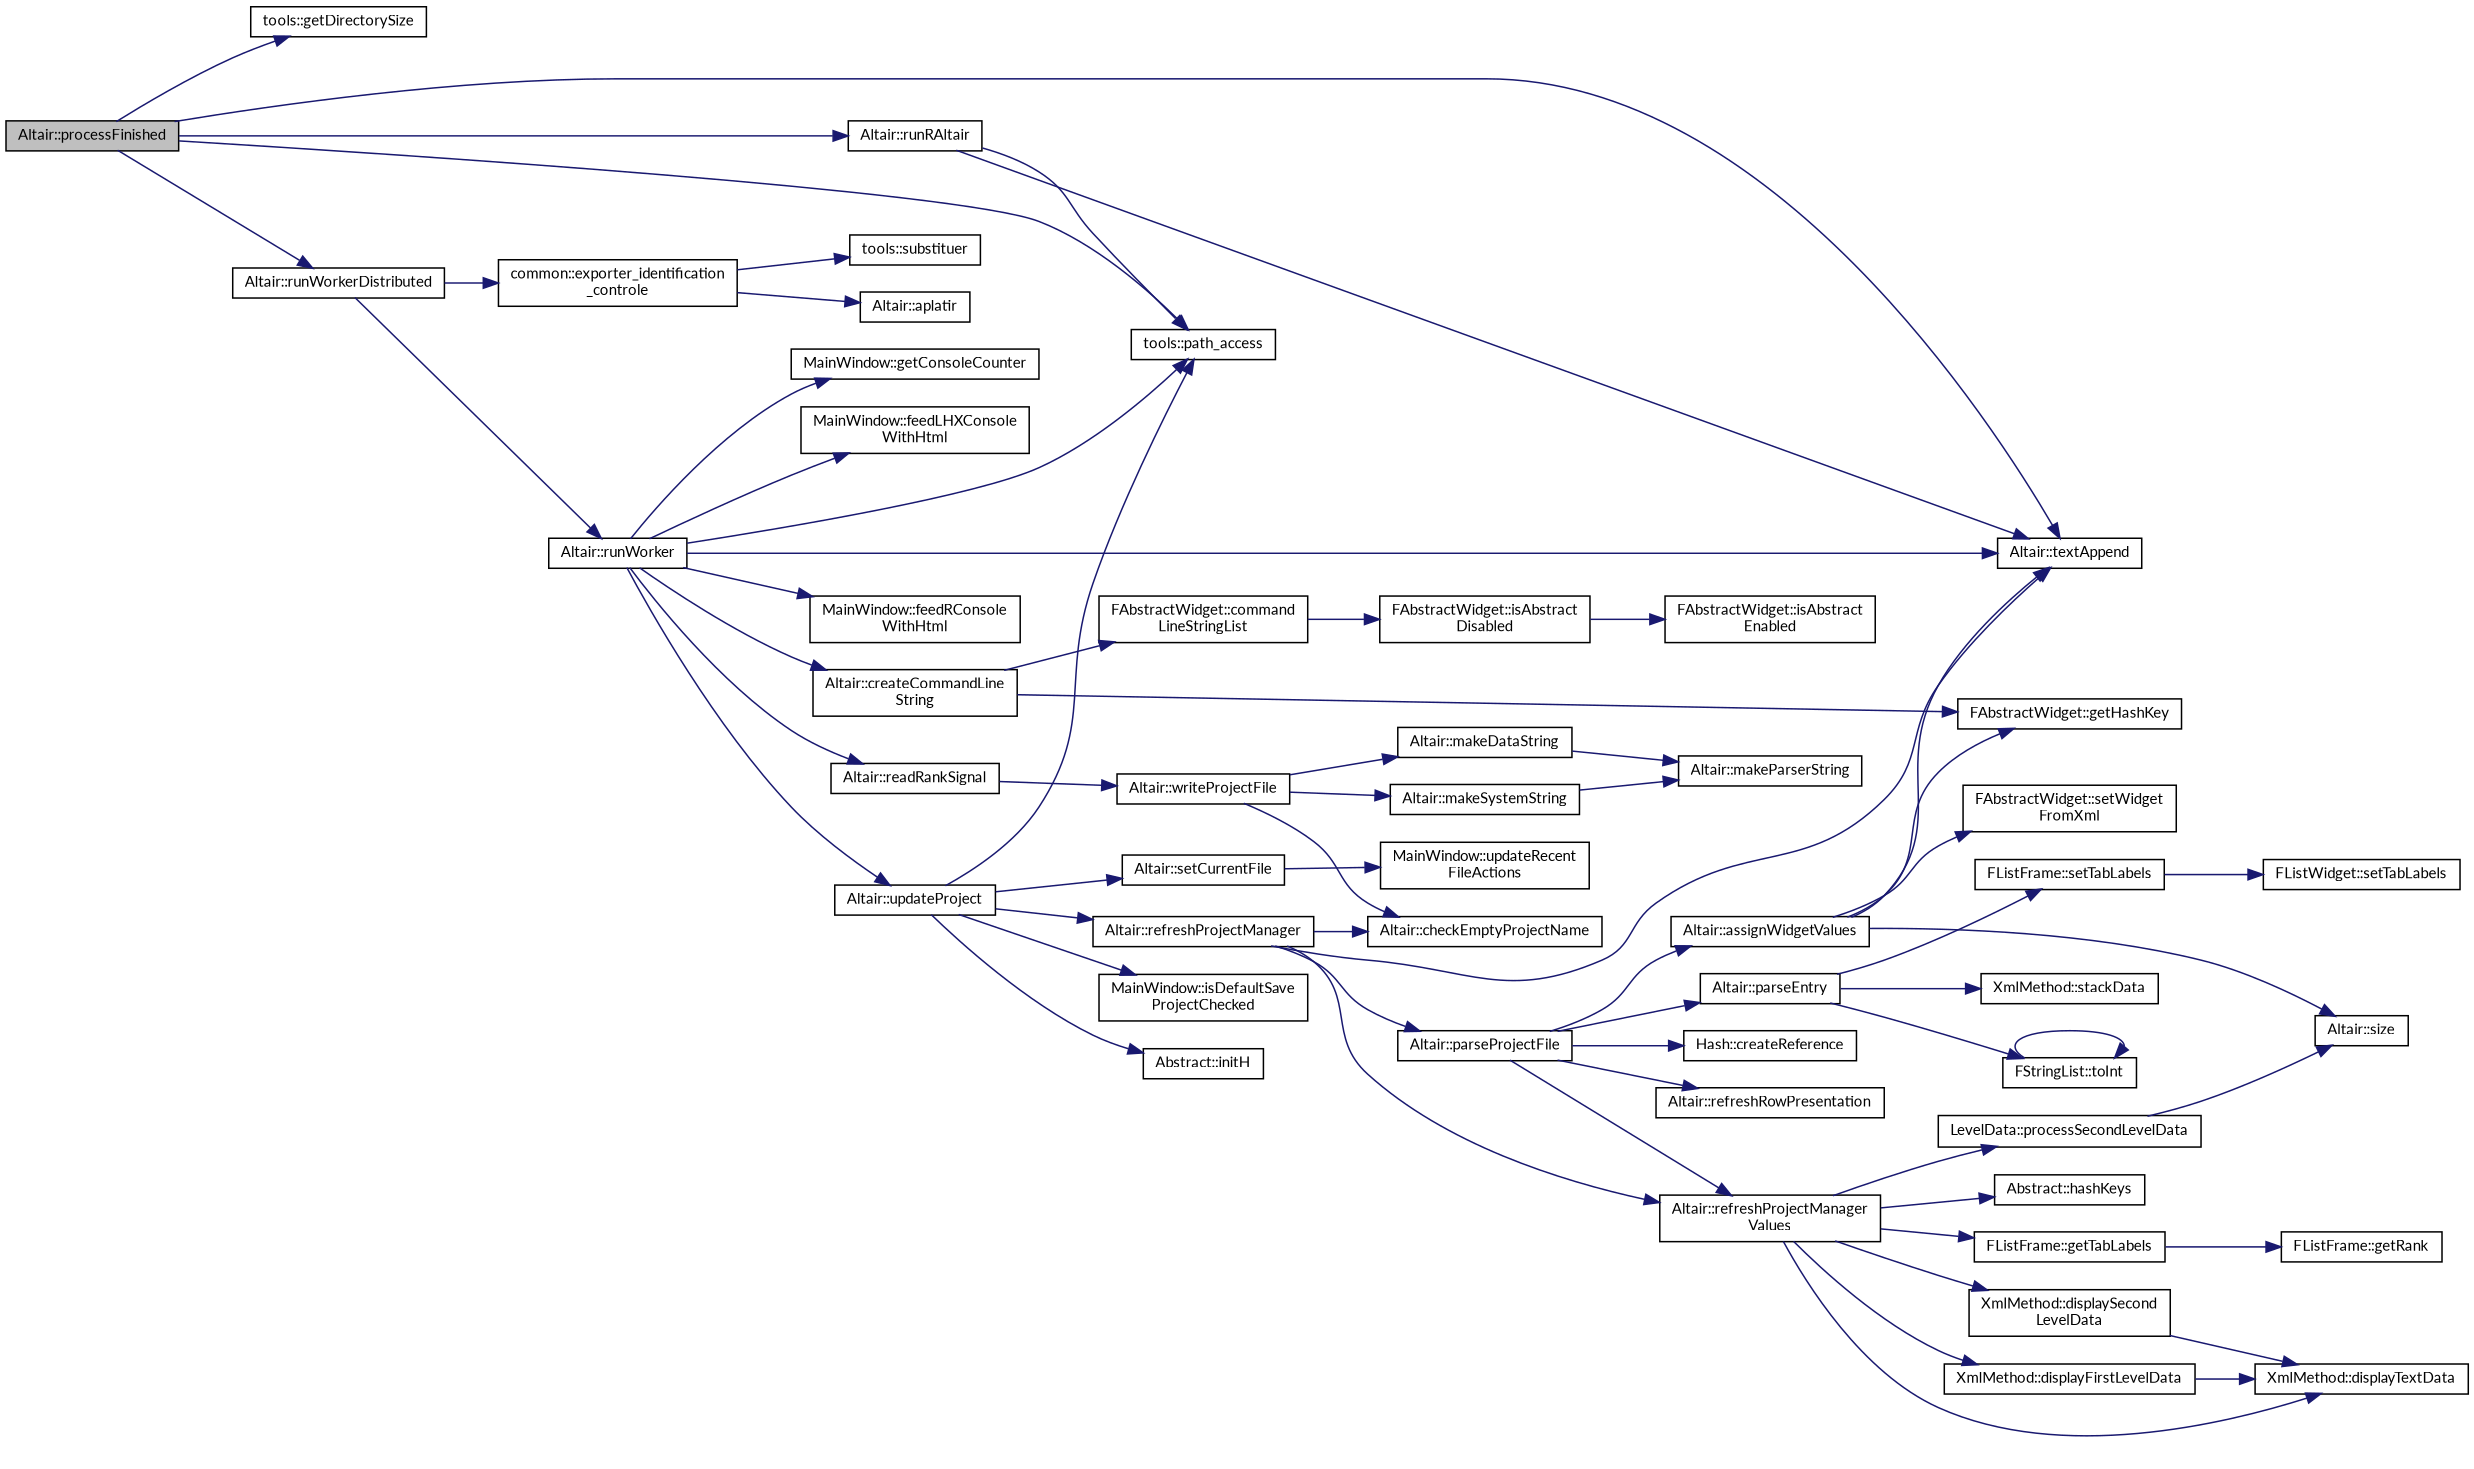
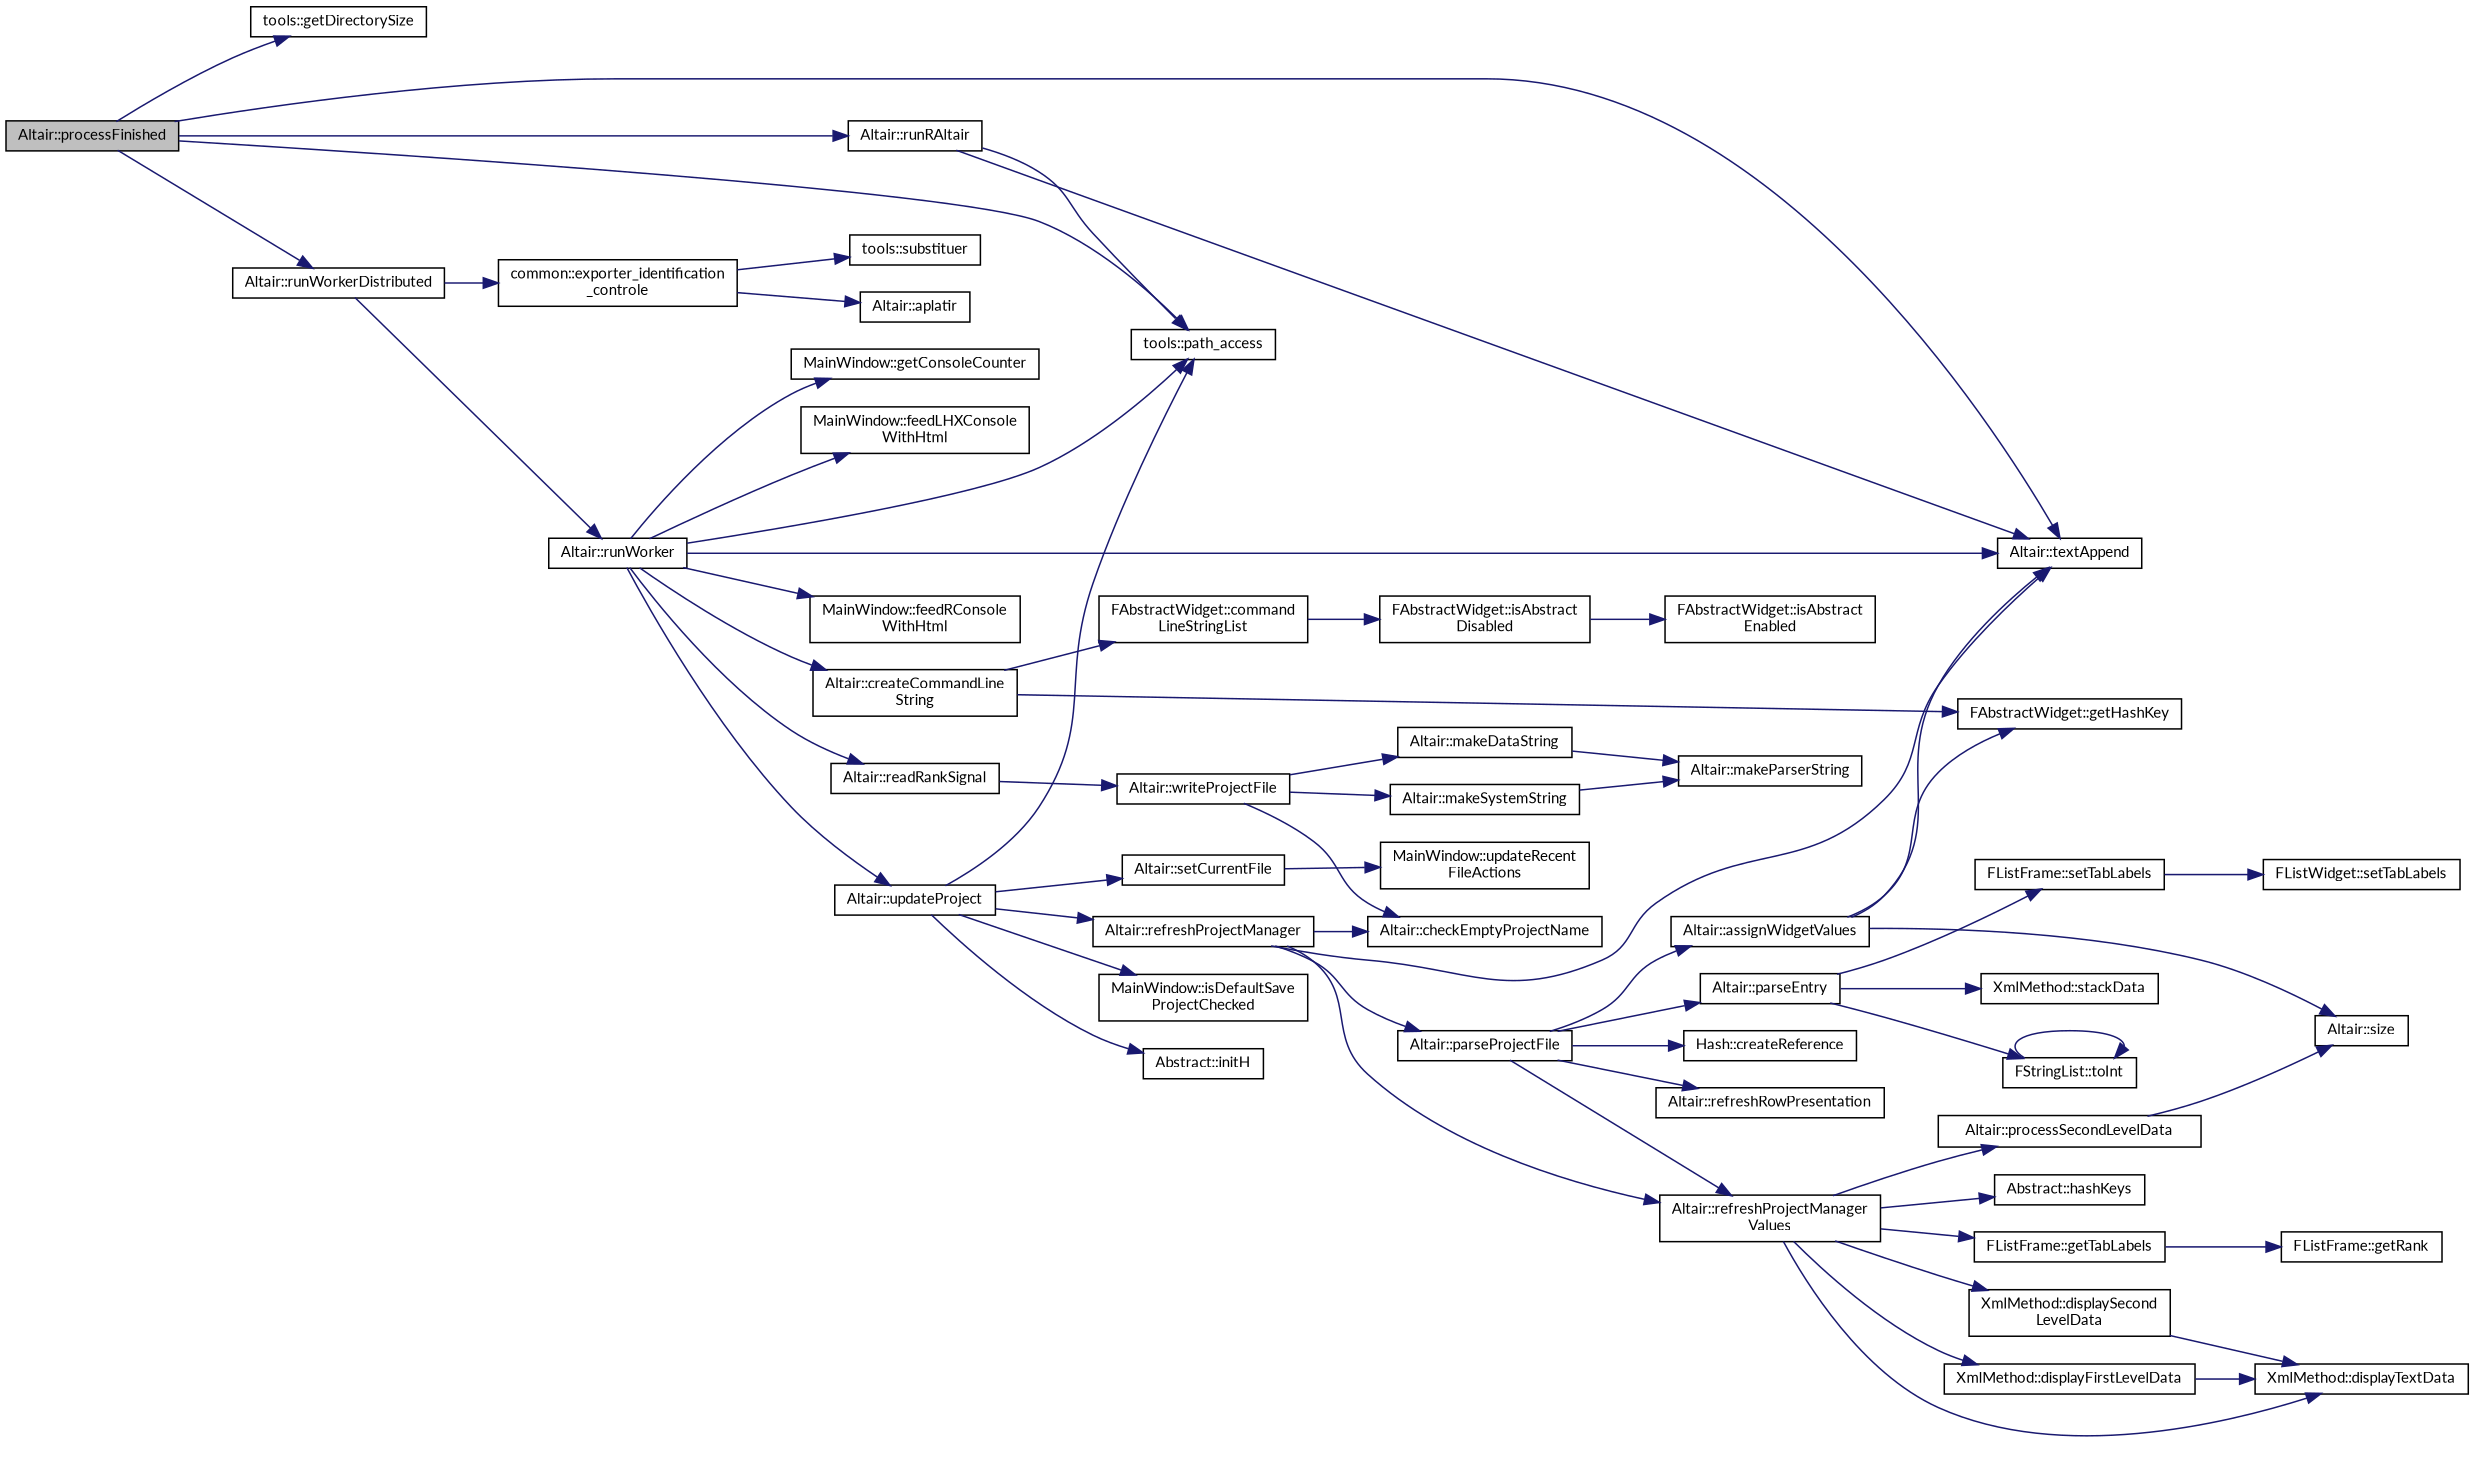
node "FAbstractWidget::setWidget FromXml": removed
node "LevelData::processSecondLevelData": label "LevelData::processSecondLevelData" -> "Altair::processSecondLevelData"
